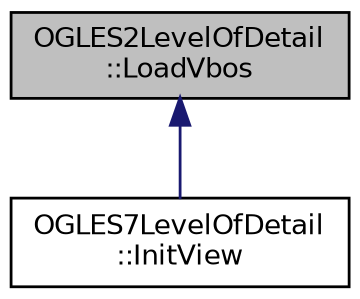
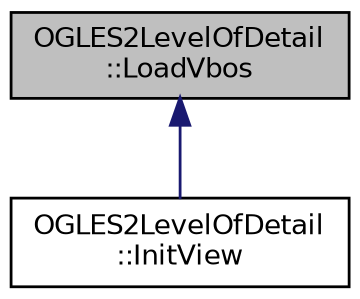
node "OGLES7LevelOfDetail ::InitView": label "OGLES7LevelOfDetail ::InitView" -> "OGLES2LevelOfDetail ::InitView"
